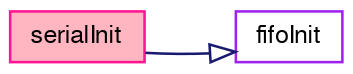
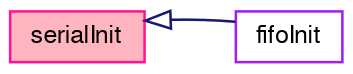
edge "serialInit" -> "fifoInit": reversed
